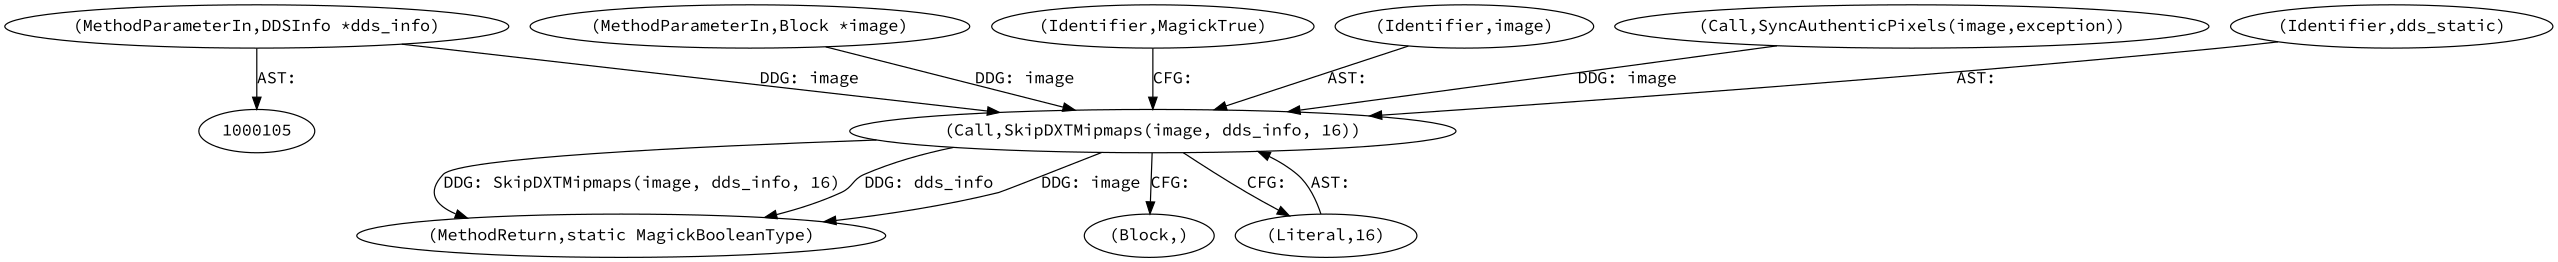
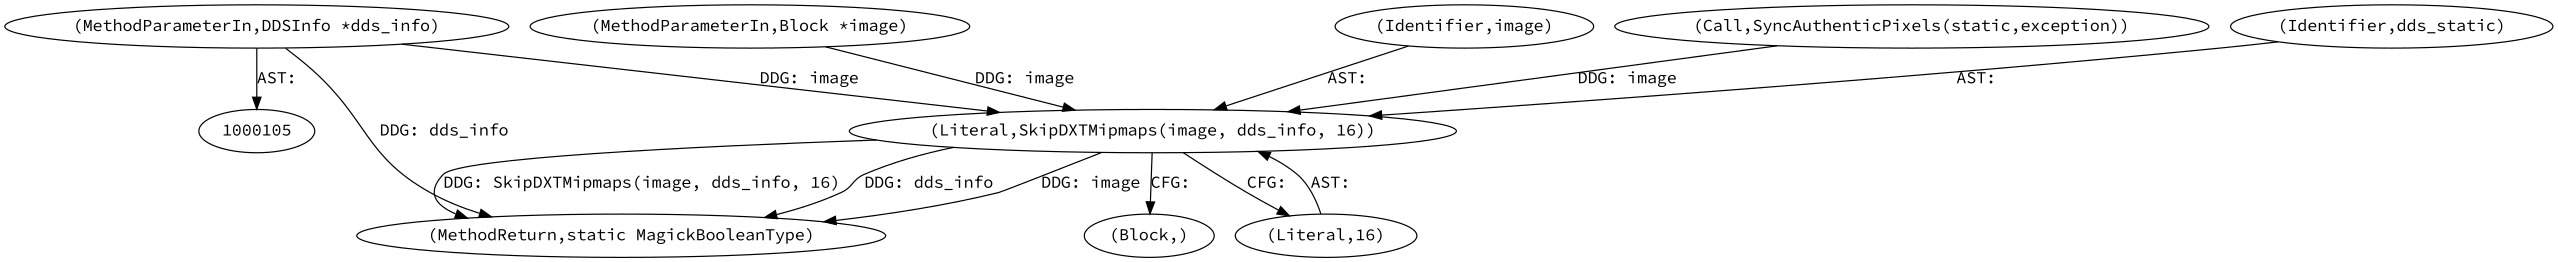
node "(Identifier,MagickTrue)": removed
node "(Call,SyncAuthenticPixels(image,exception))": label "(Call,SyncAuthenticPixels(image,exception))" -> "(Call,SyncAuthenticPixels(static,exception))"
node "(Call,SkipDXTMipmaps(image, dds_info, 16))": label "(Call,SkipDXTMipmaps(image, dds_info, 16))" -> "(Literal,SkipDXTMipmaps(image, dds_info, 16))"
edge "(MethodParameterIn,DDSInfo *dds_info)" -> "(MethodReturn,static MagickBooleanType)": added, label "DDG: dds_info"
